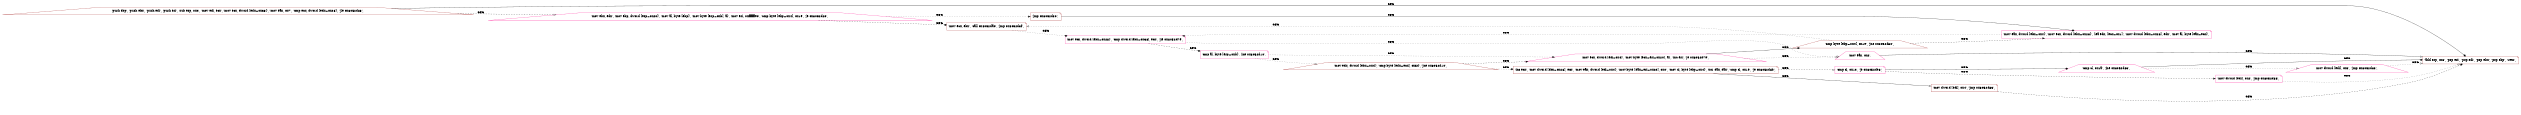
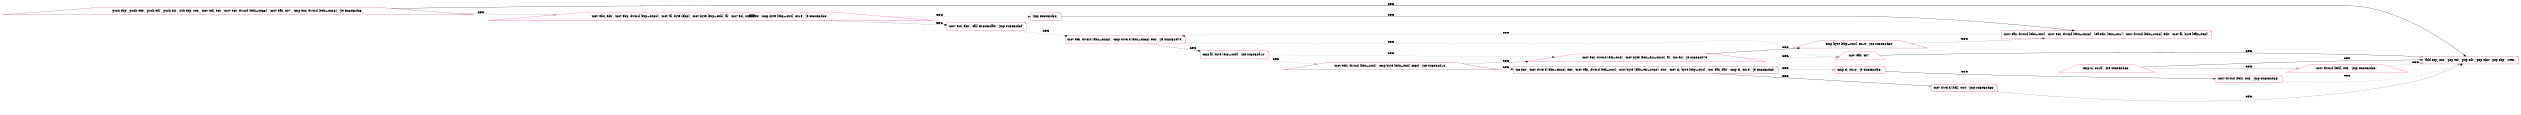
edge "'cmp byte [ebp+0x4], 0x1e', 'jne 0x8052d30'," -> "'mov ecx, ebx', 'call 0x8052da0', 'jmp 0x8052d3f',": removed, label "CFG"
node "'mov eax, 0x2',": label "'mov eax, 0x2'," -> "'mov eax, 0x7',"
edge "'cmp cl, 0x1a', 'jne 0x8052d83'," -> "'mov dword [edi], 0x3', 'jmp 0x8052d83',": style dotted -> dashed
edge "'cmp cl, 0x1c', 'je 0x8052d93'," -> "'cmp cl, 0x1a', 'jne 0x8052d83',": removed, label "CFG"
edge "'cmp cl, 0x1c', 'je 0x8052d93'," -> "'mov dword [edi], 0x2', 'jmp 0x8052d83',": style dashed -> solid
